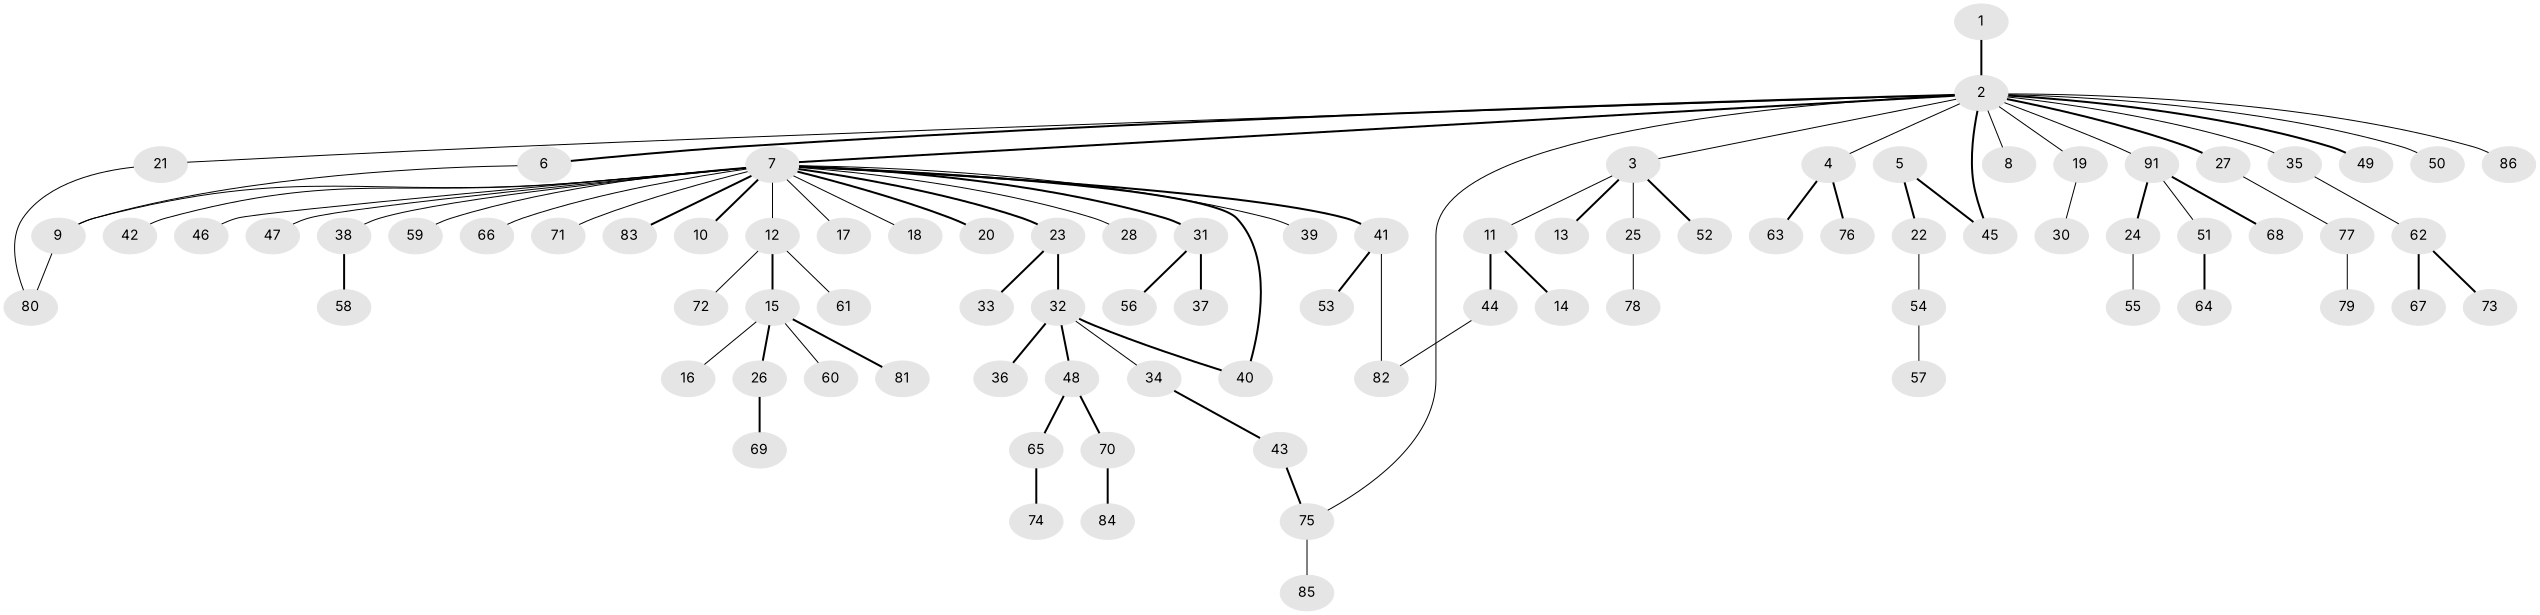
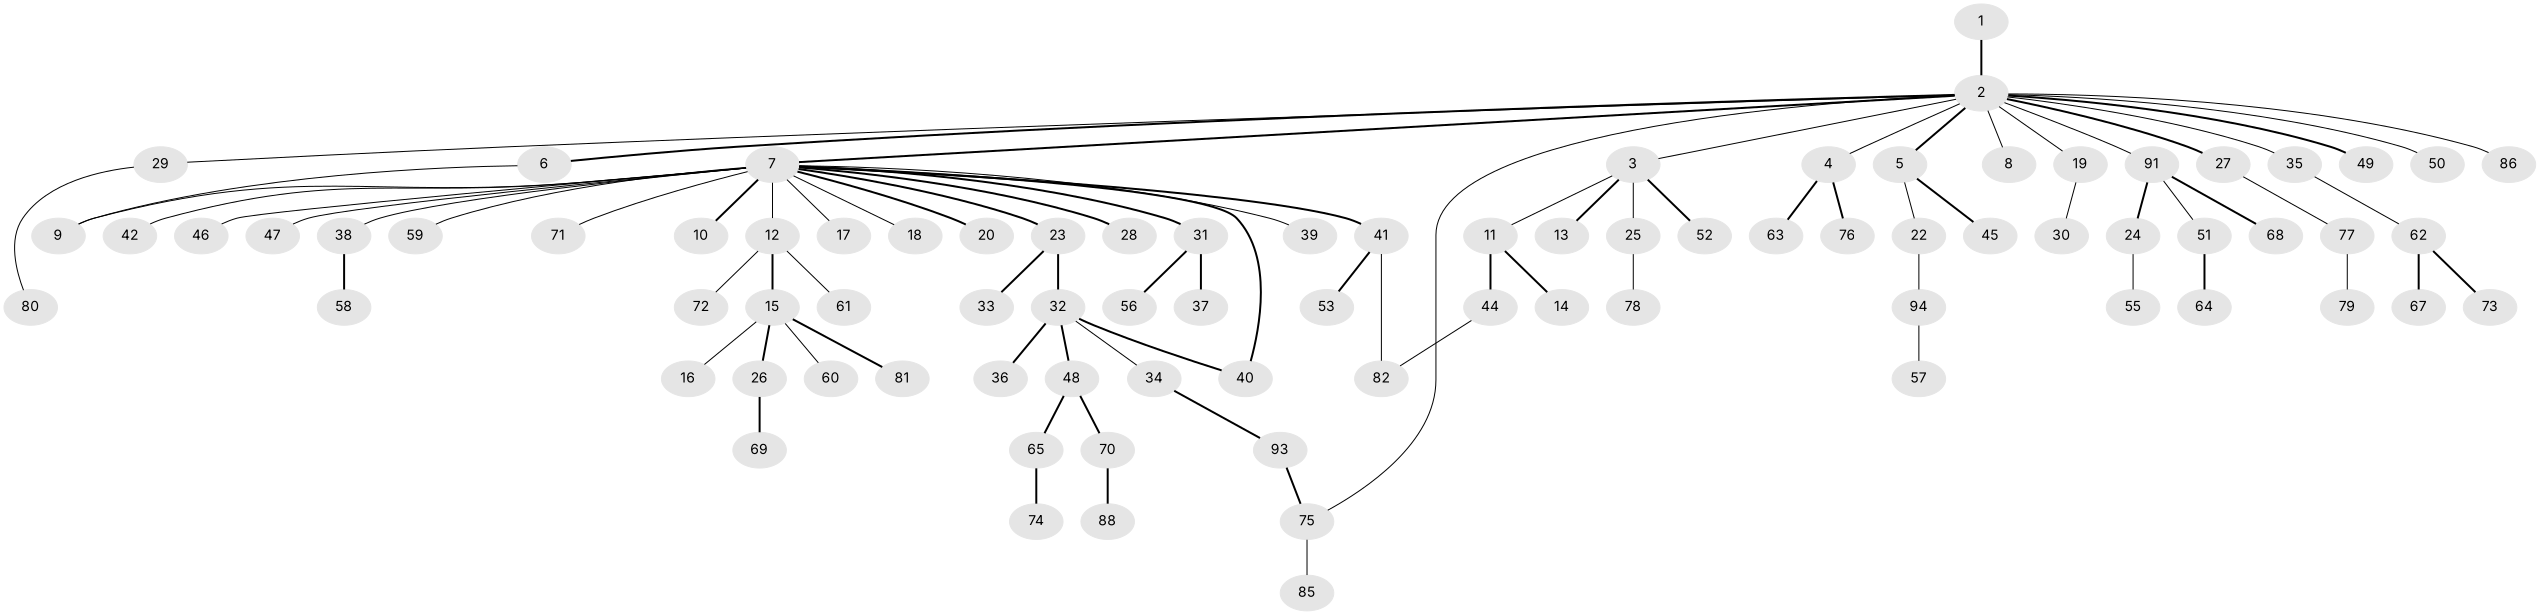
node "21": label "21" -> "29"
edge "2" -- "45": now "2" -- "5"
edge "7" -- "28": style solid -> bold
edge "5" -- "22": style bold -> solid
node "66": removed
node "83": removed
edge "9" -- "80": removed
node "54": label "54" -> "94"
node "43": label "43" -> "93"
node "84": label "84" -> "88"
